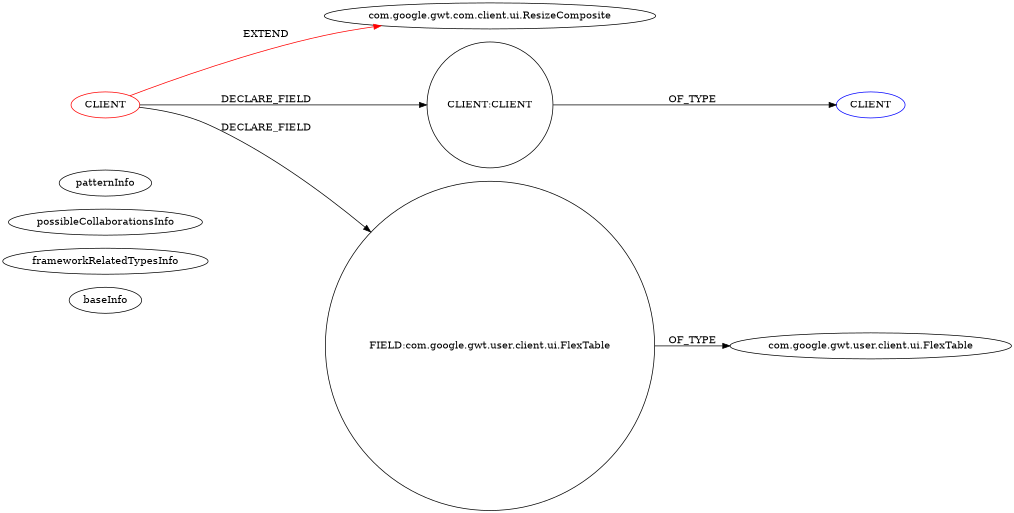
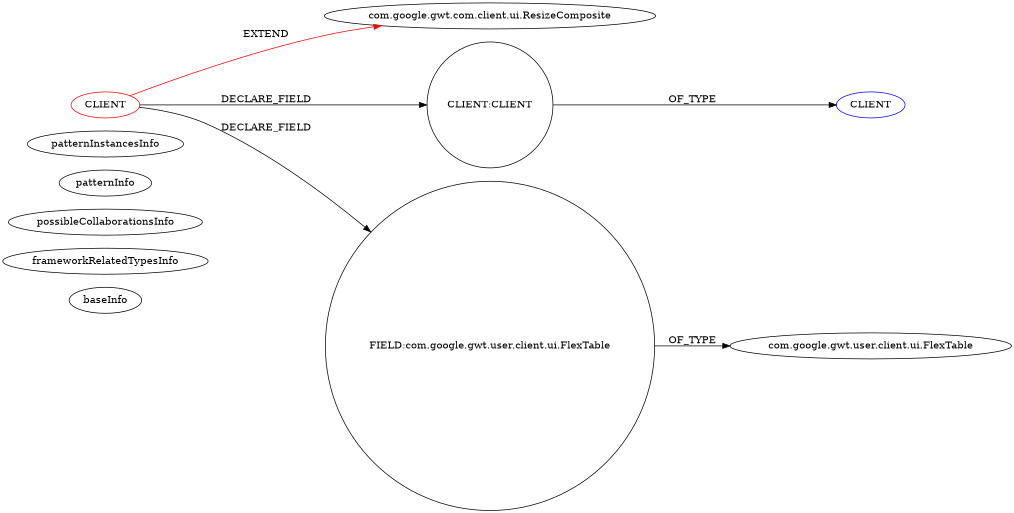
node "patternInstancesInfo": added
